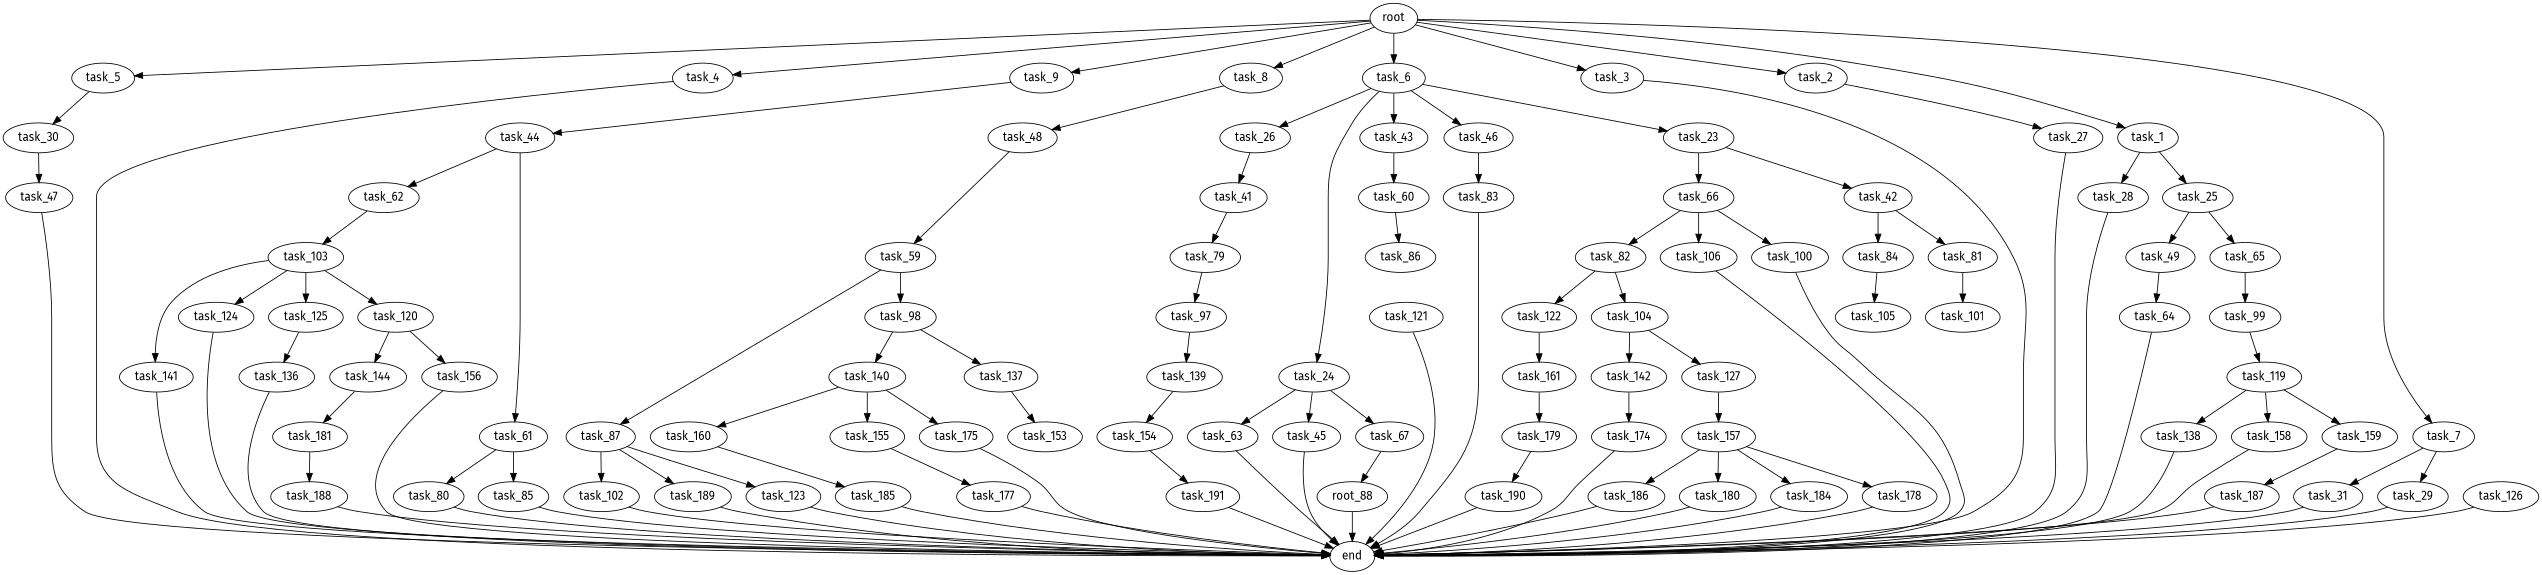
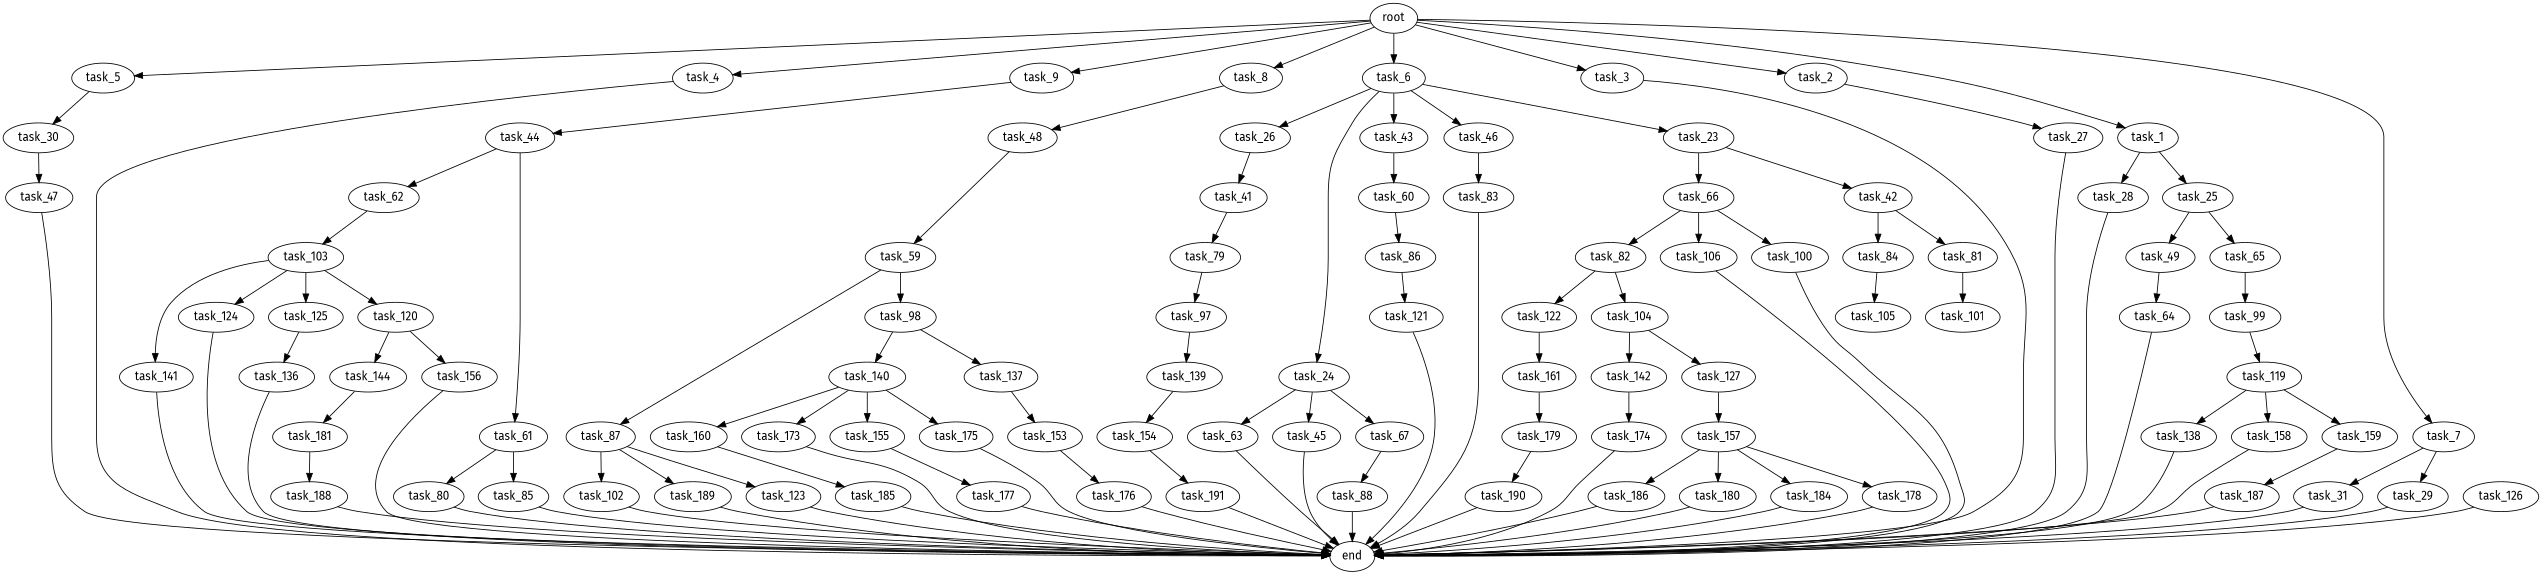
edge "task_86" -> "task_121": added
node "task_173": added
node "task_176": added
node "root_88": label "root_88" -> "task_88"
